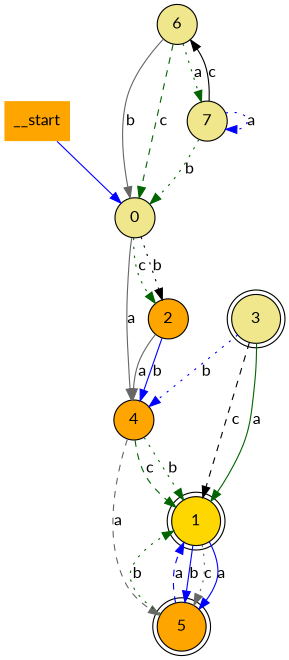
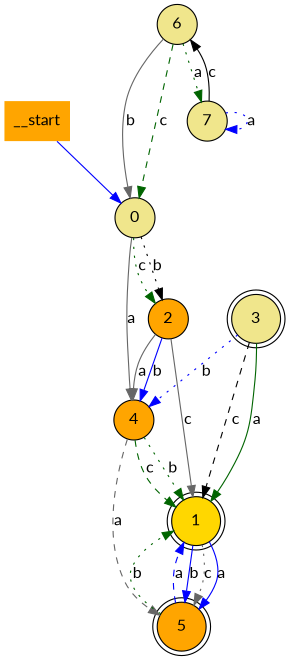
edge "7" -> "0": removed, label "b"
edge "2" -> "1": added, label "c"
